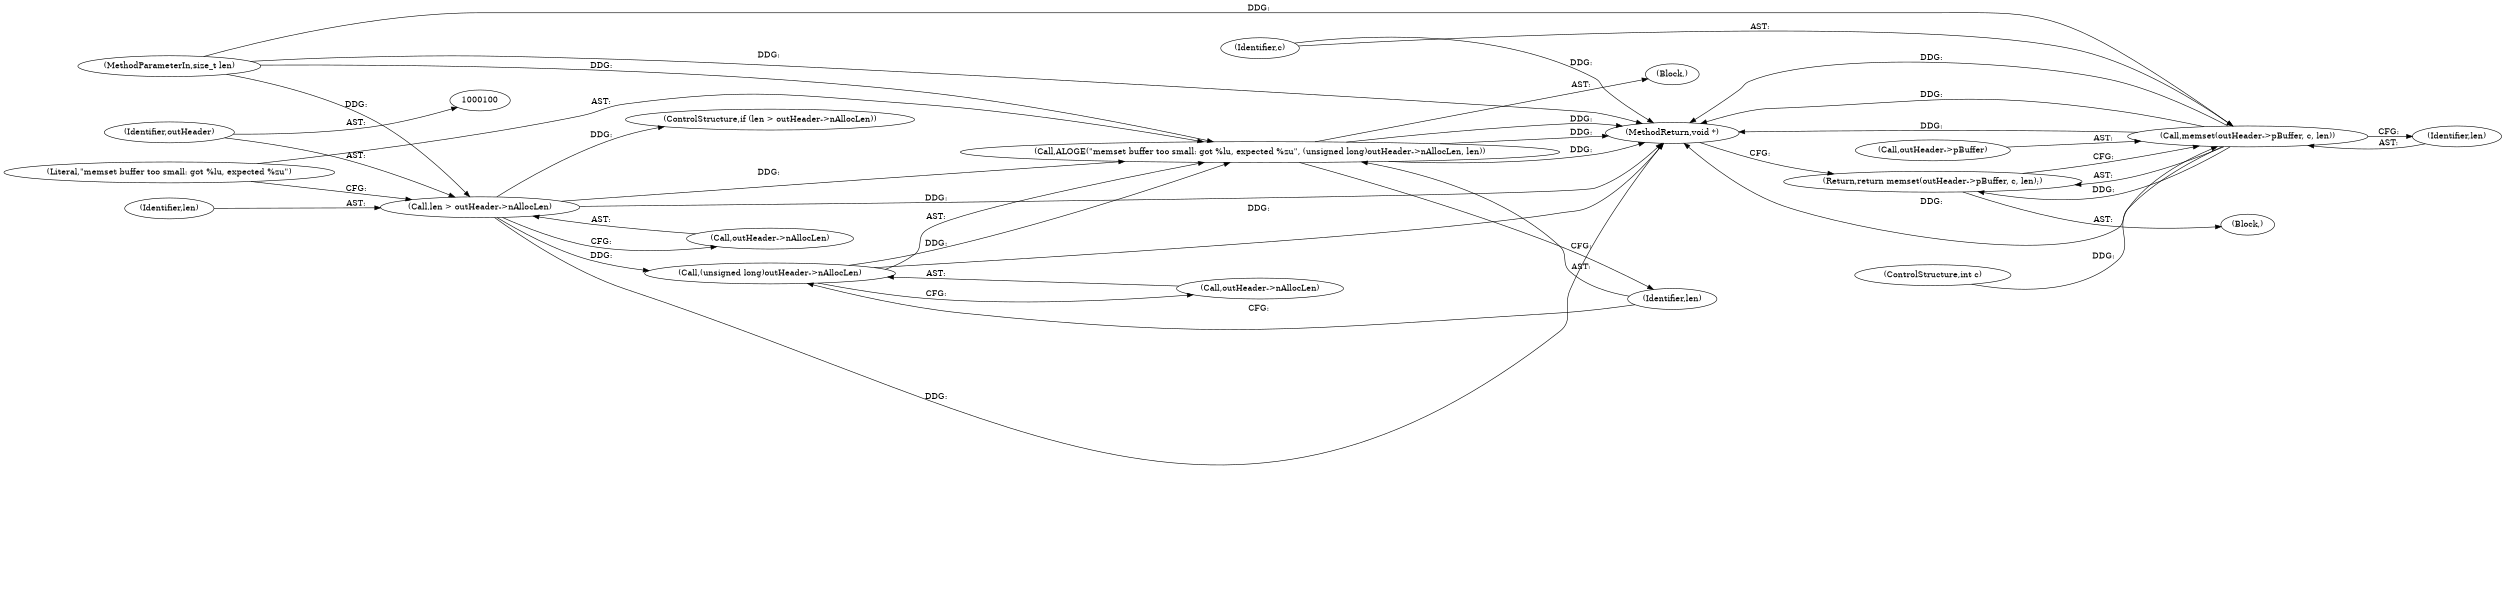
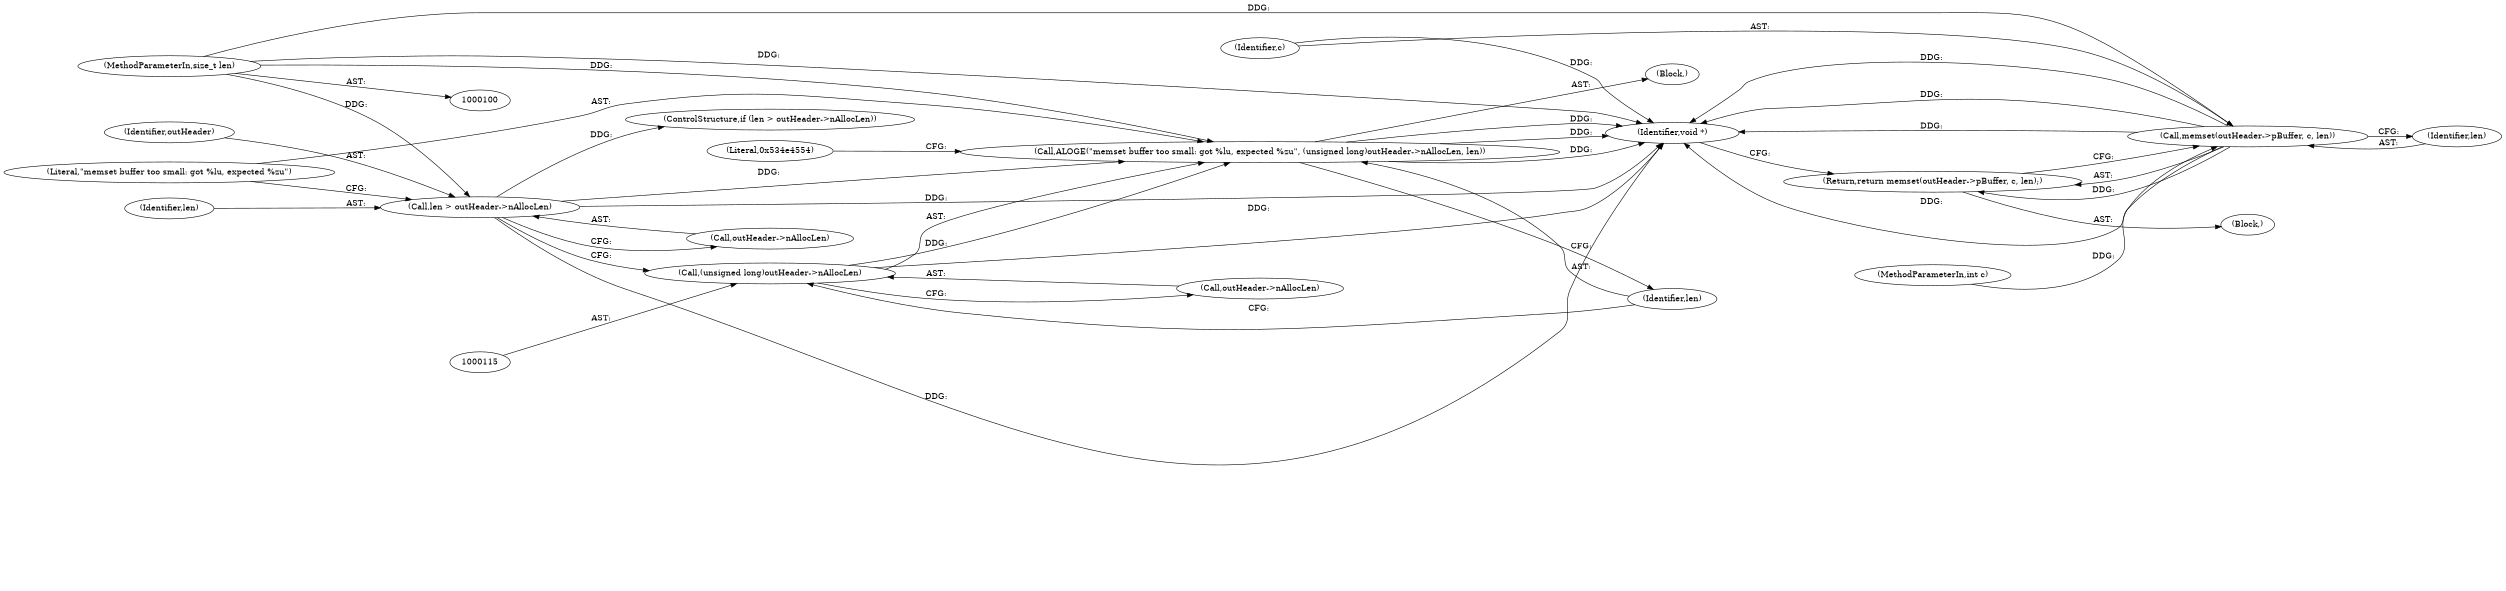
edge "(Identifier,outHeader)" -> "1000100": now "(MethodParameterIn,size_t len)" -> "1000100"
node "(MethodReturn,void *)": label "(MethodReturn,void *)" -> "(Identifier,void *)"
node "(Call,outHeader->pBuffer)": removed
node "(Literal,0x534e4554)": added
edge "(Call,len > outHeader->nAllocLen)" -> "(Call,(unsigned long)outHeader->nAllocLen)": label "DDG: " -> "CFG: "
node "(ControlStructure,int c)": label "(ControlStructure,int c)" -> "(MethodParameterIn,int c)"
node "1000115": added
